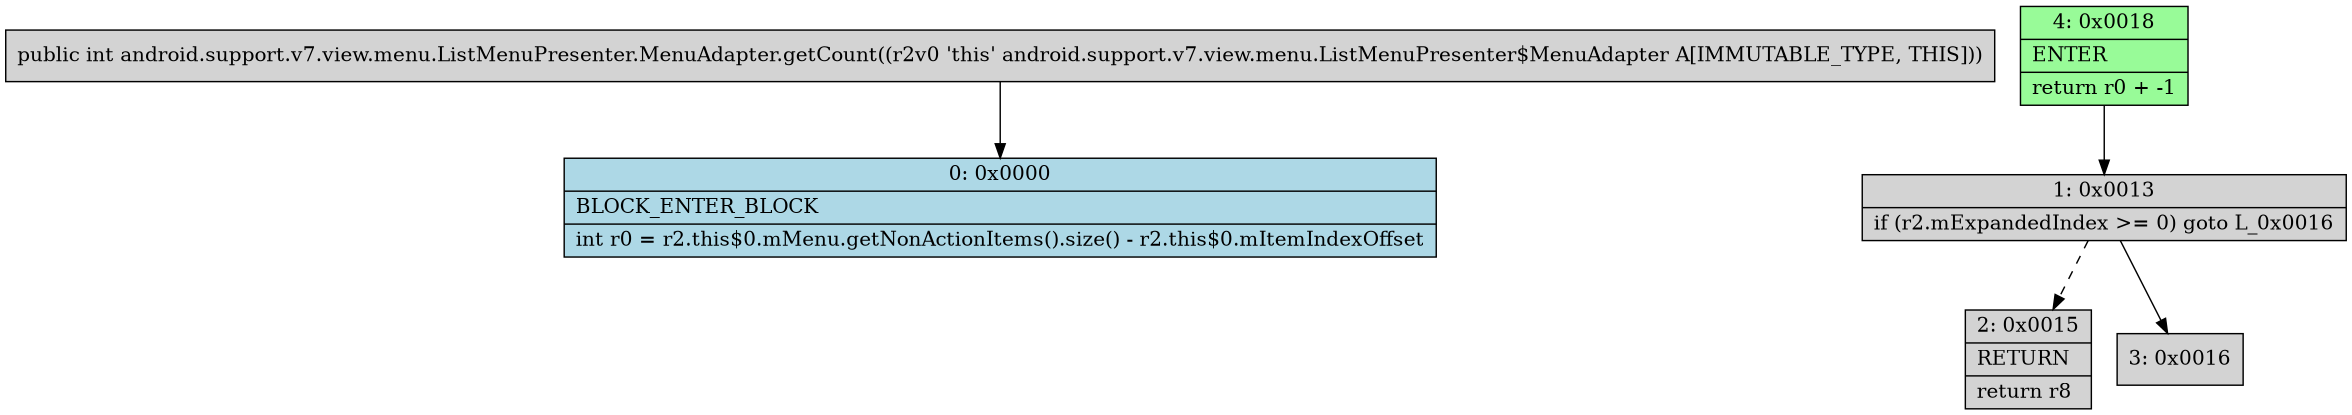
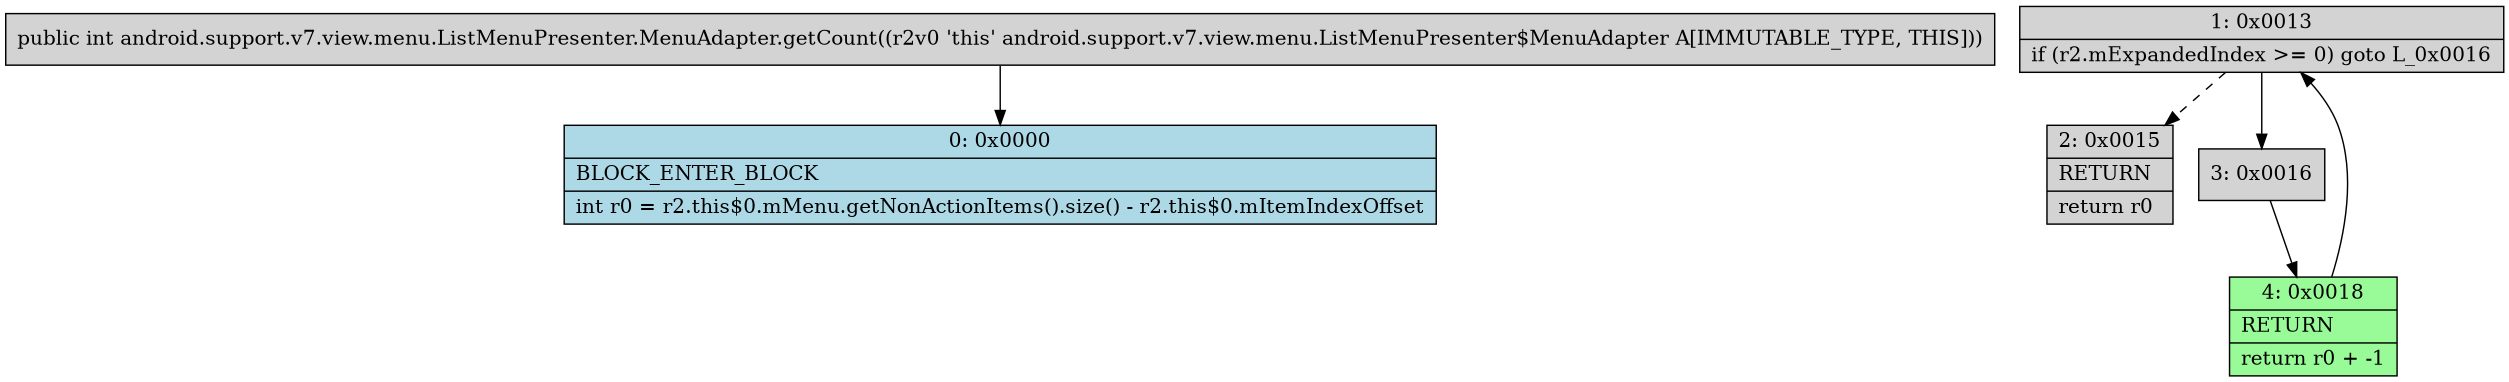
node "4: 0x0018": text "ENTER" -> "RETURN"
edge "3: 0x0016" -> "4: 0x0018": added
node "2: 0x0015": text "return r8" -> "return r0"
